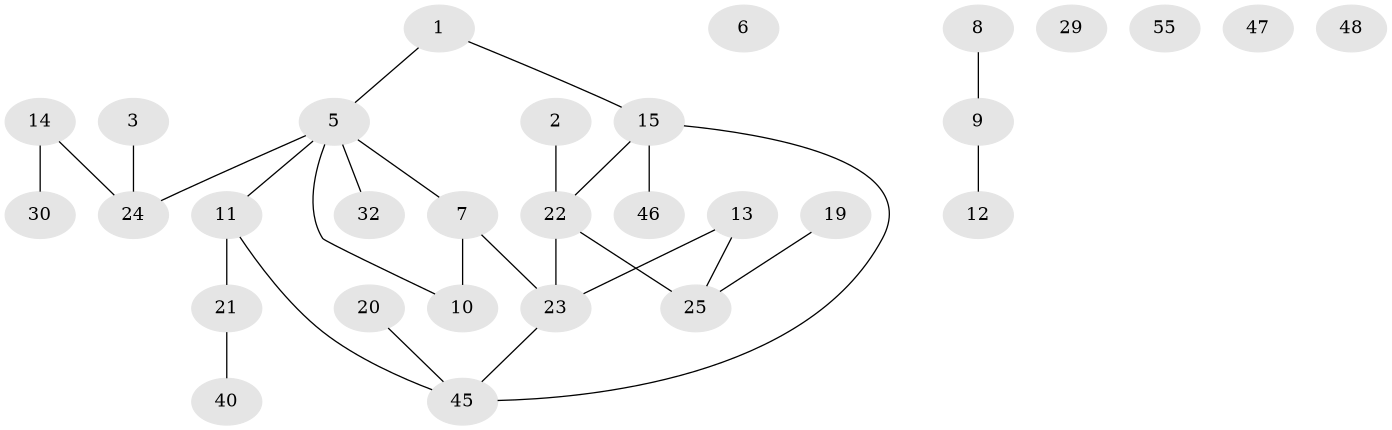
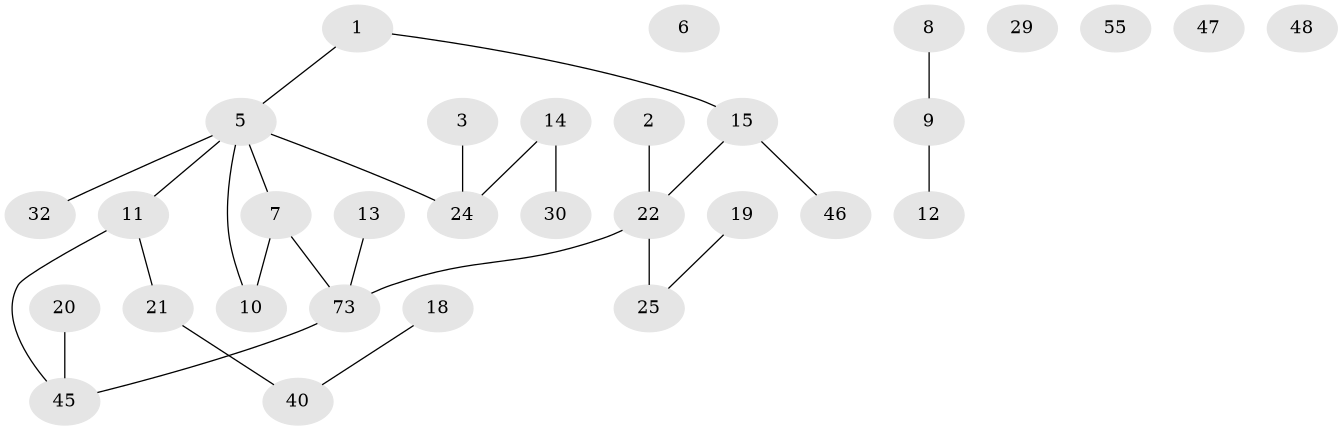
edge "13" -- "25": removed
edge "15" -- "45": removed
node "18": added
node "23": label "23" -> "73"
